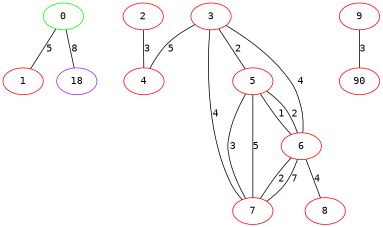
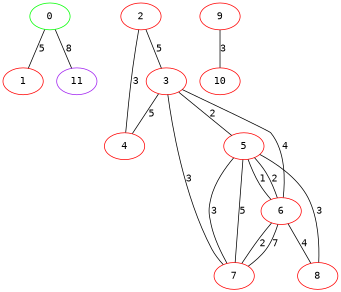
edge "2" -- "3": added, label "5"
node "18": label "18" -> "11"
node "90": label "90" -> "10"
edge "3" -- "7": label "4" -> "3"
edge "5" -- "8": added, label "3"
